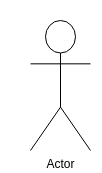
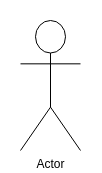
node "Actor": moved (61, 86) -> (51, 86)
